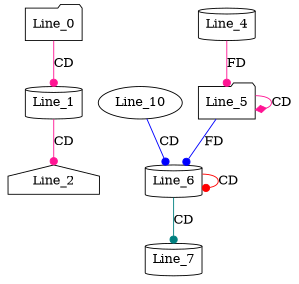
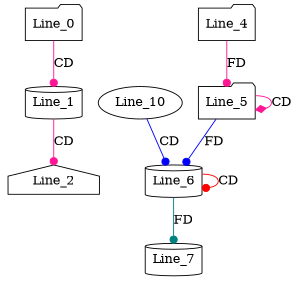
node "Line_4": shape cylinder -> folder
edge "Line_6" -> "Line_7": label "CD" -> "FD"
